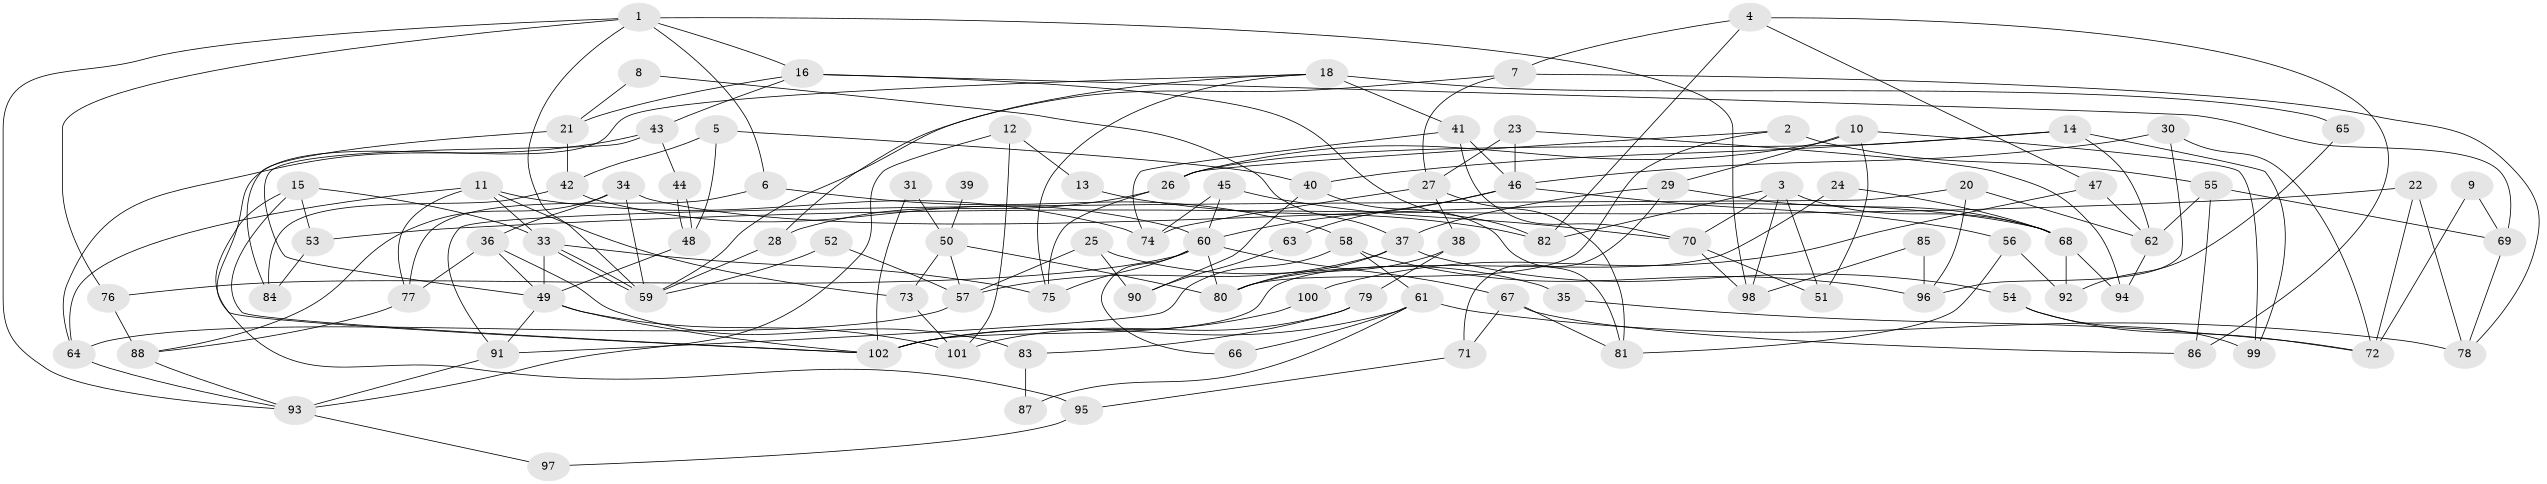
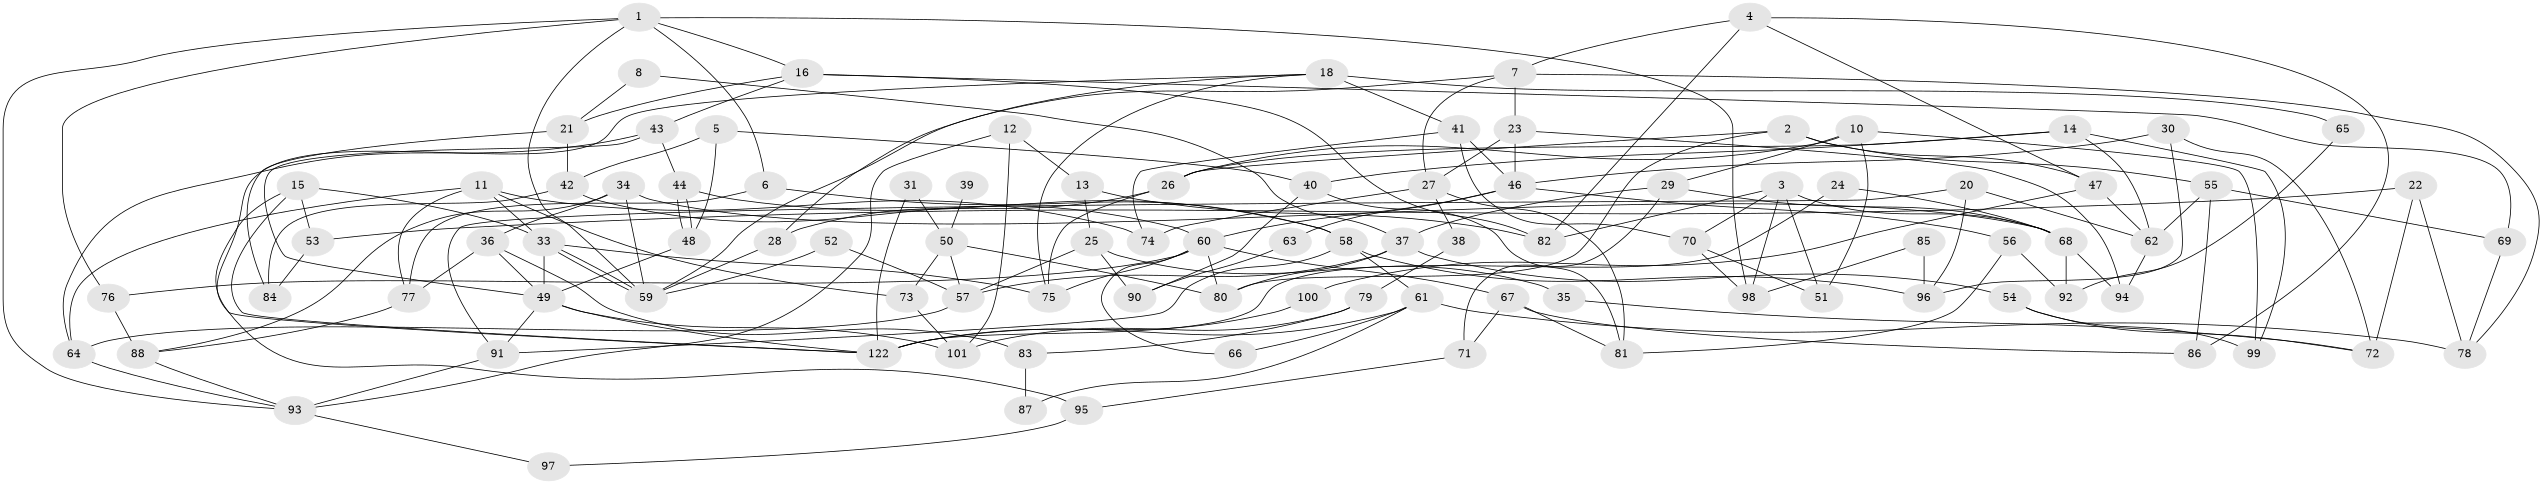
edge "7" -- "23": added
edge "2" -- "47": added
node "45": removed
node "9": removed
edge "44" -- "58": added
edge "13" -- "25": added
edge "38" -- "80": removed
node "102": label "102" -> "122"
